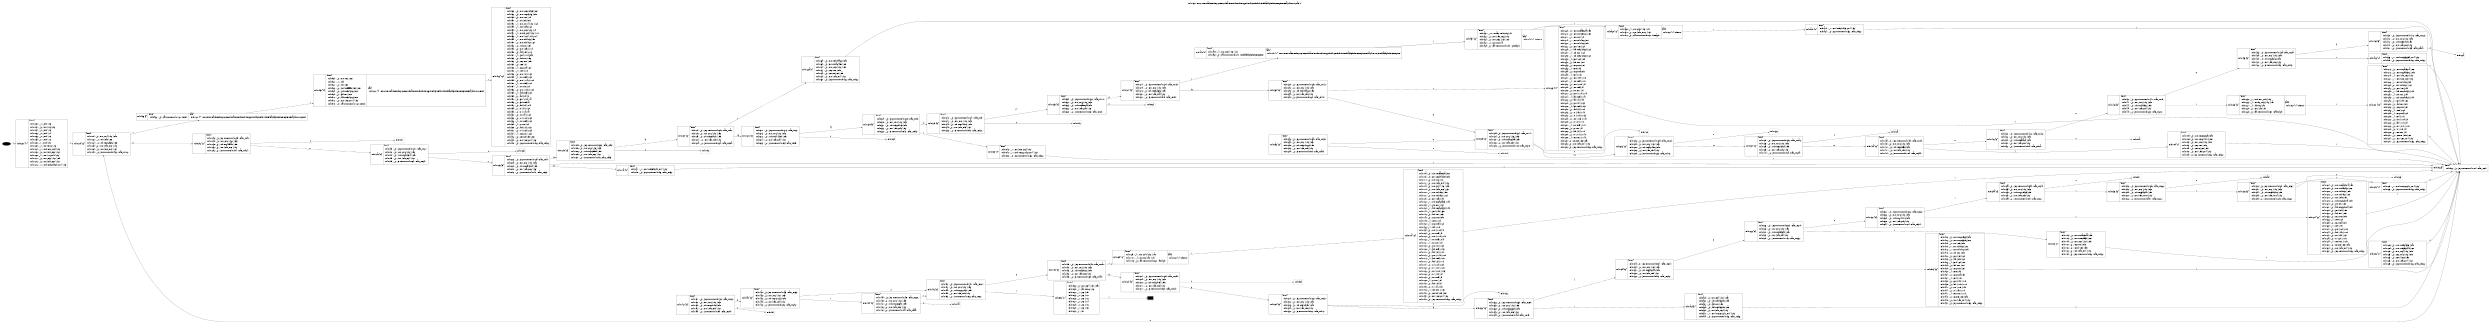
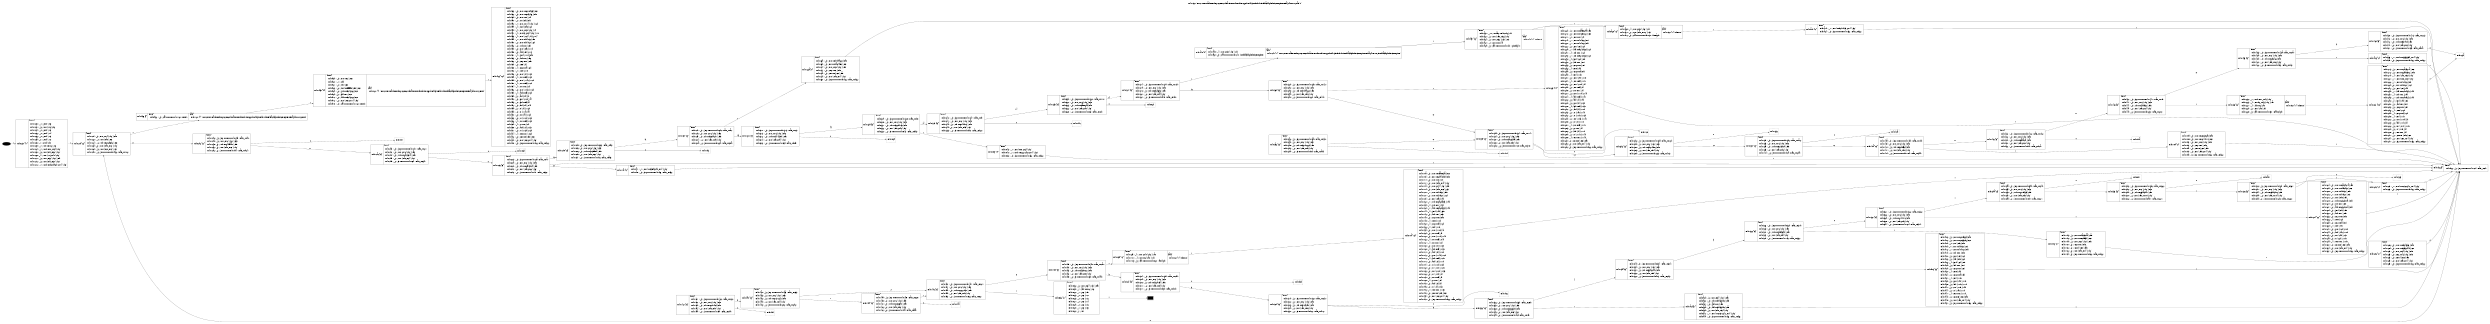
edge "0x401873 [105]" -> "0x401f86 [5]": now "0x401873 [105]" -> "0x401c5a"
